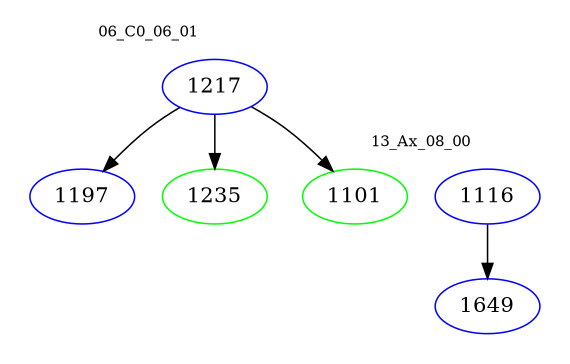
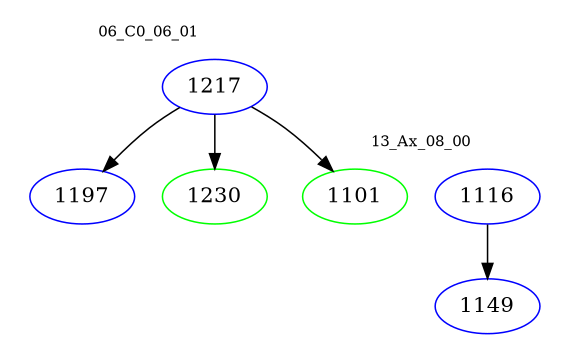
node "1235": label "1235" -> "1230"
node "1649": label "1649" -> "1149"
